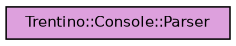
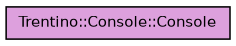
node "Trentino::Console::Parser": label "Trentino::Console::Parser" -> "Trentino::Console::Console"
